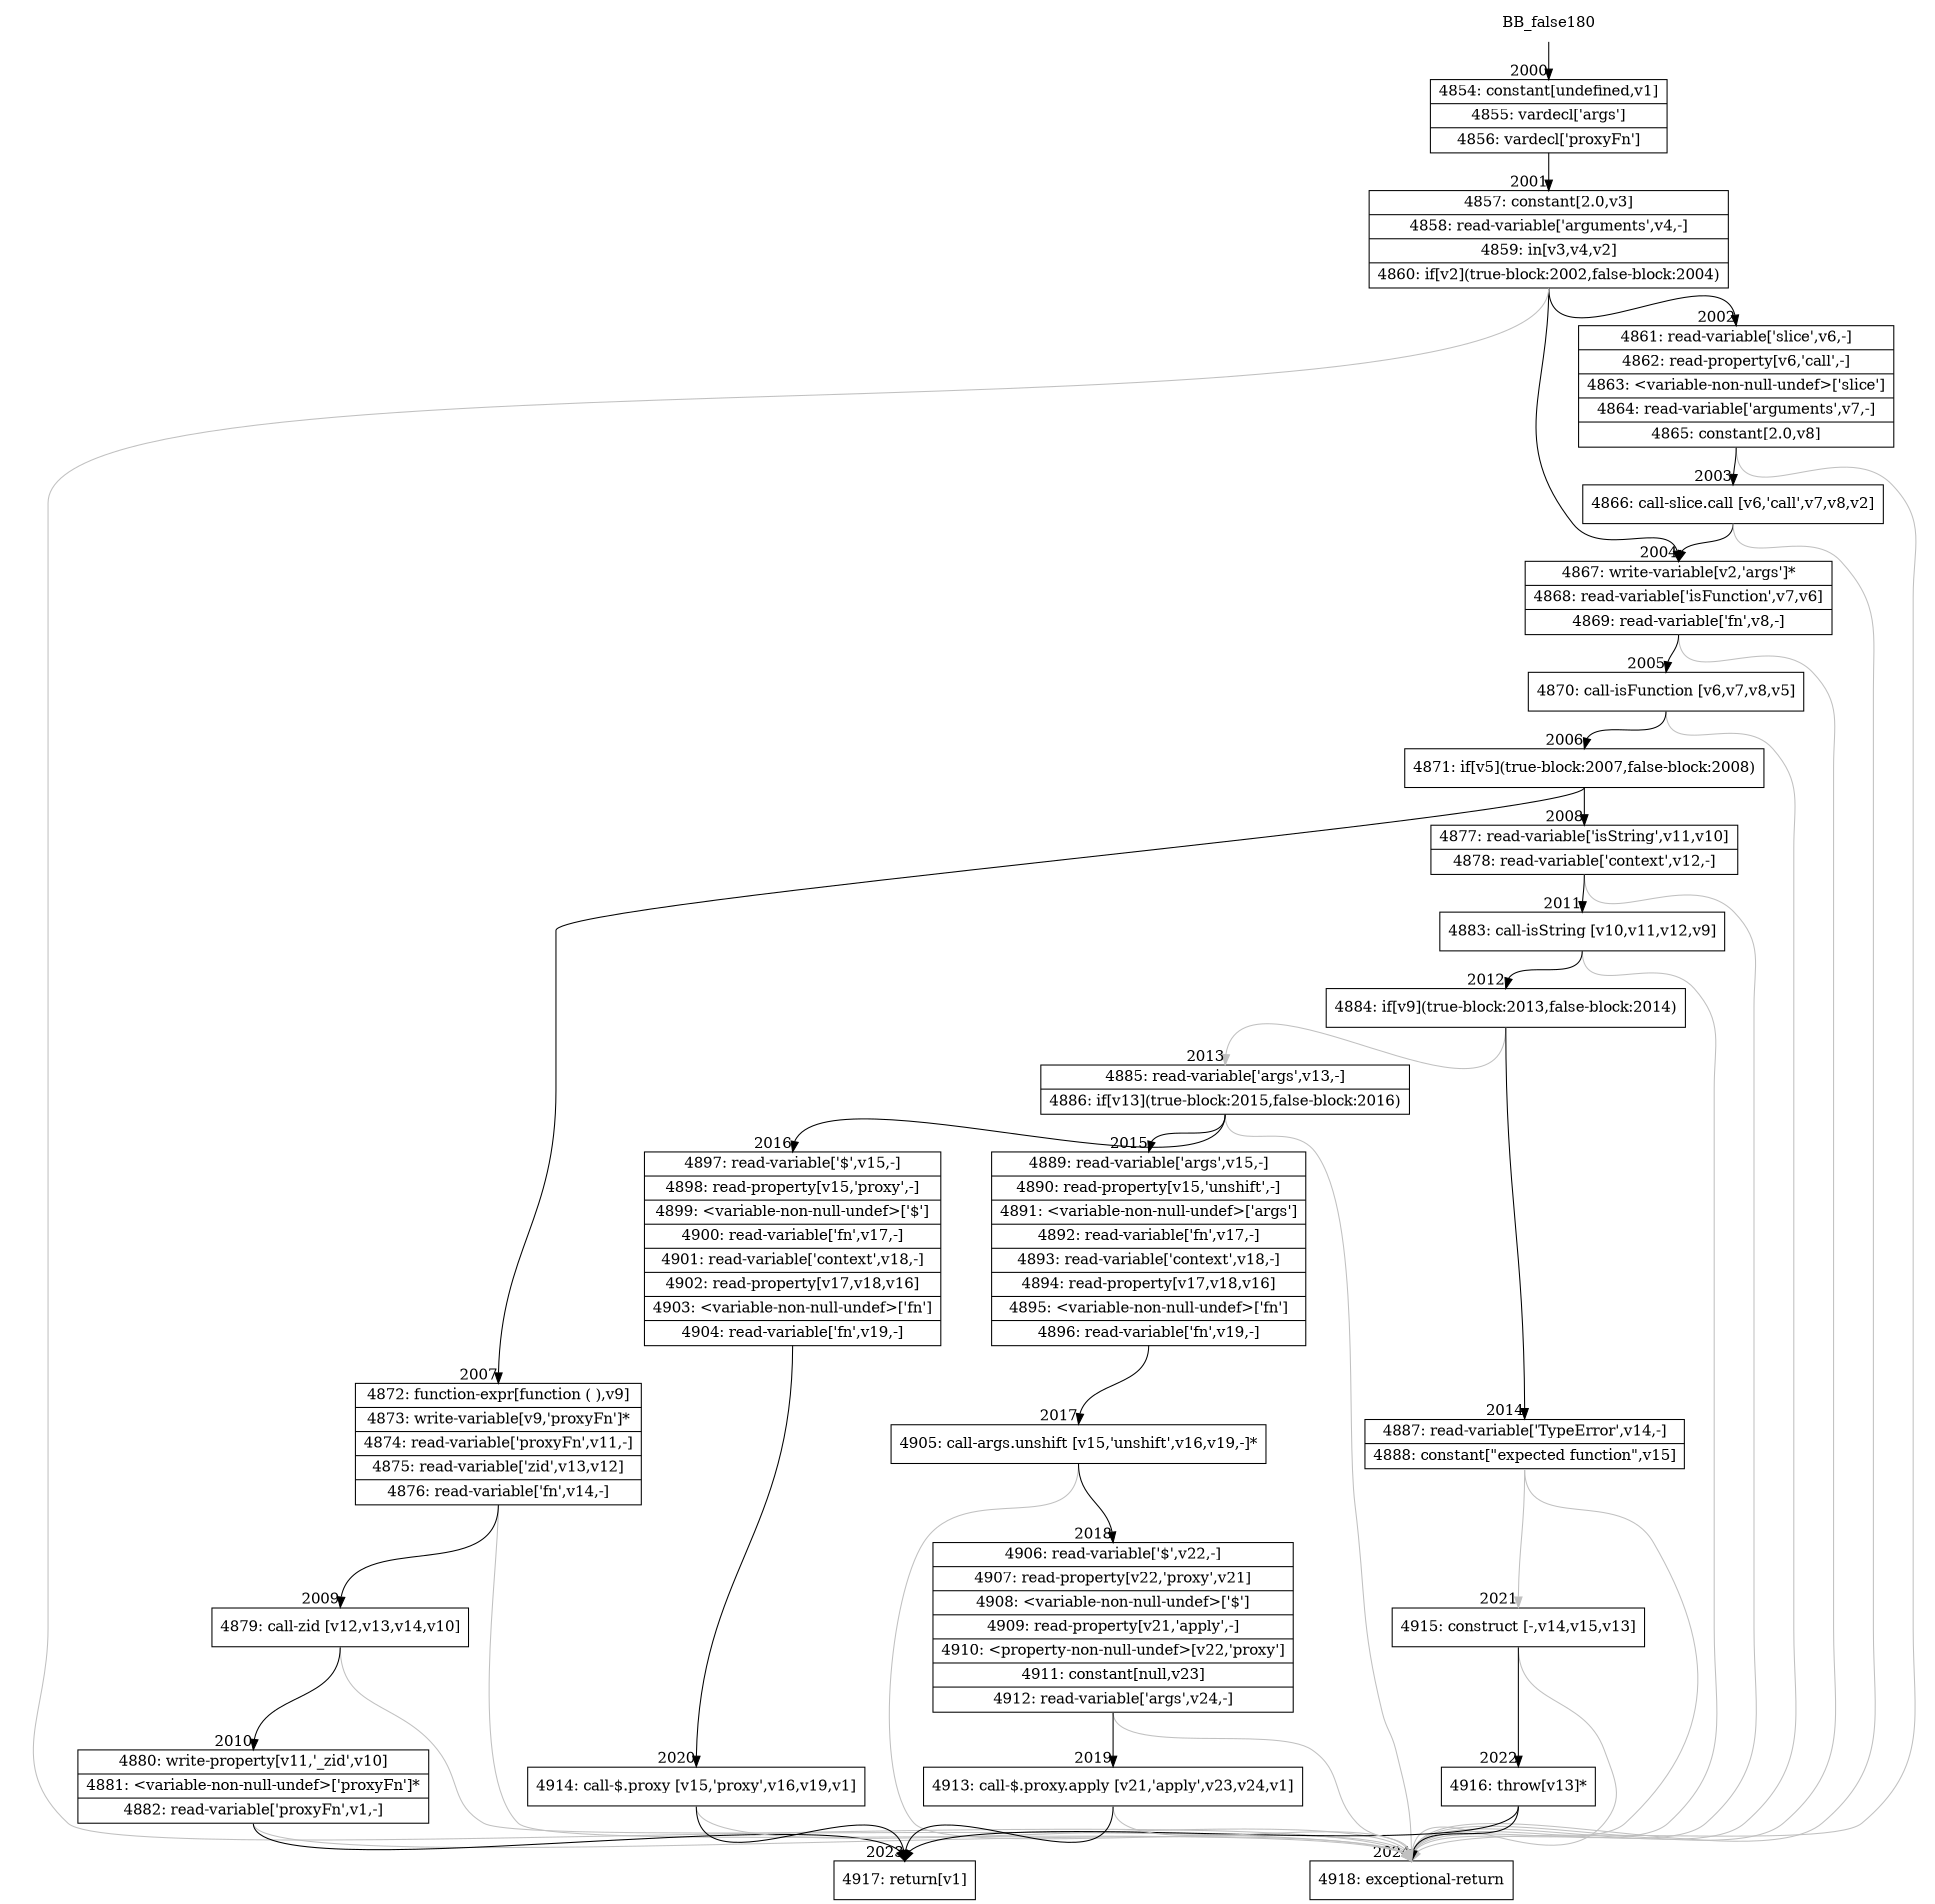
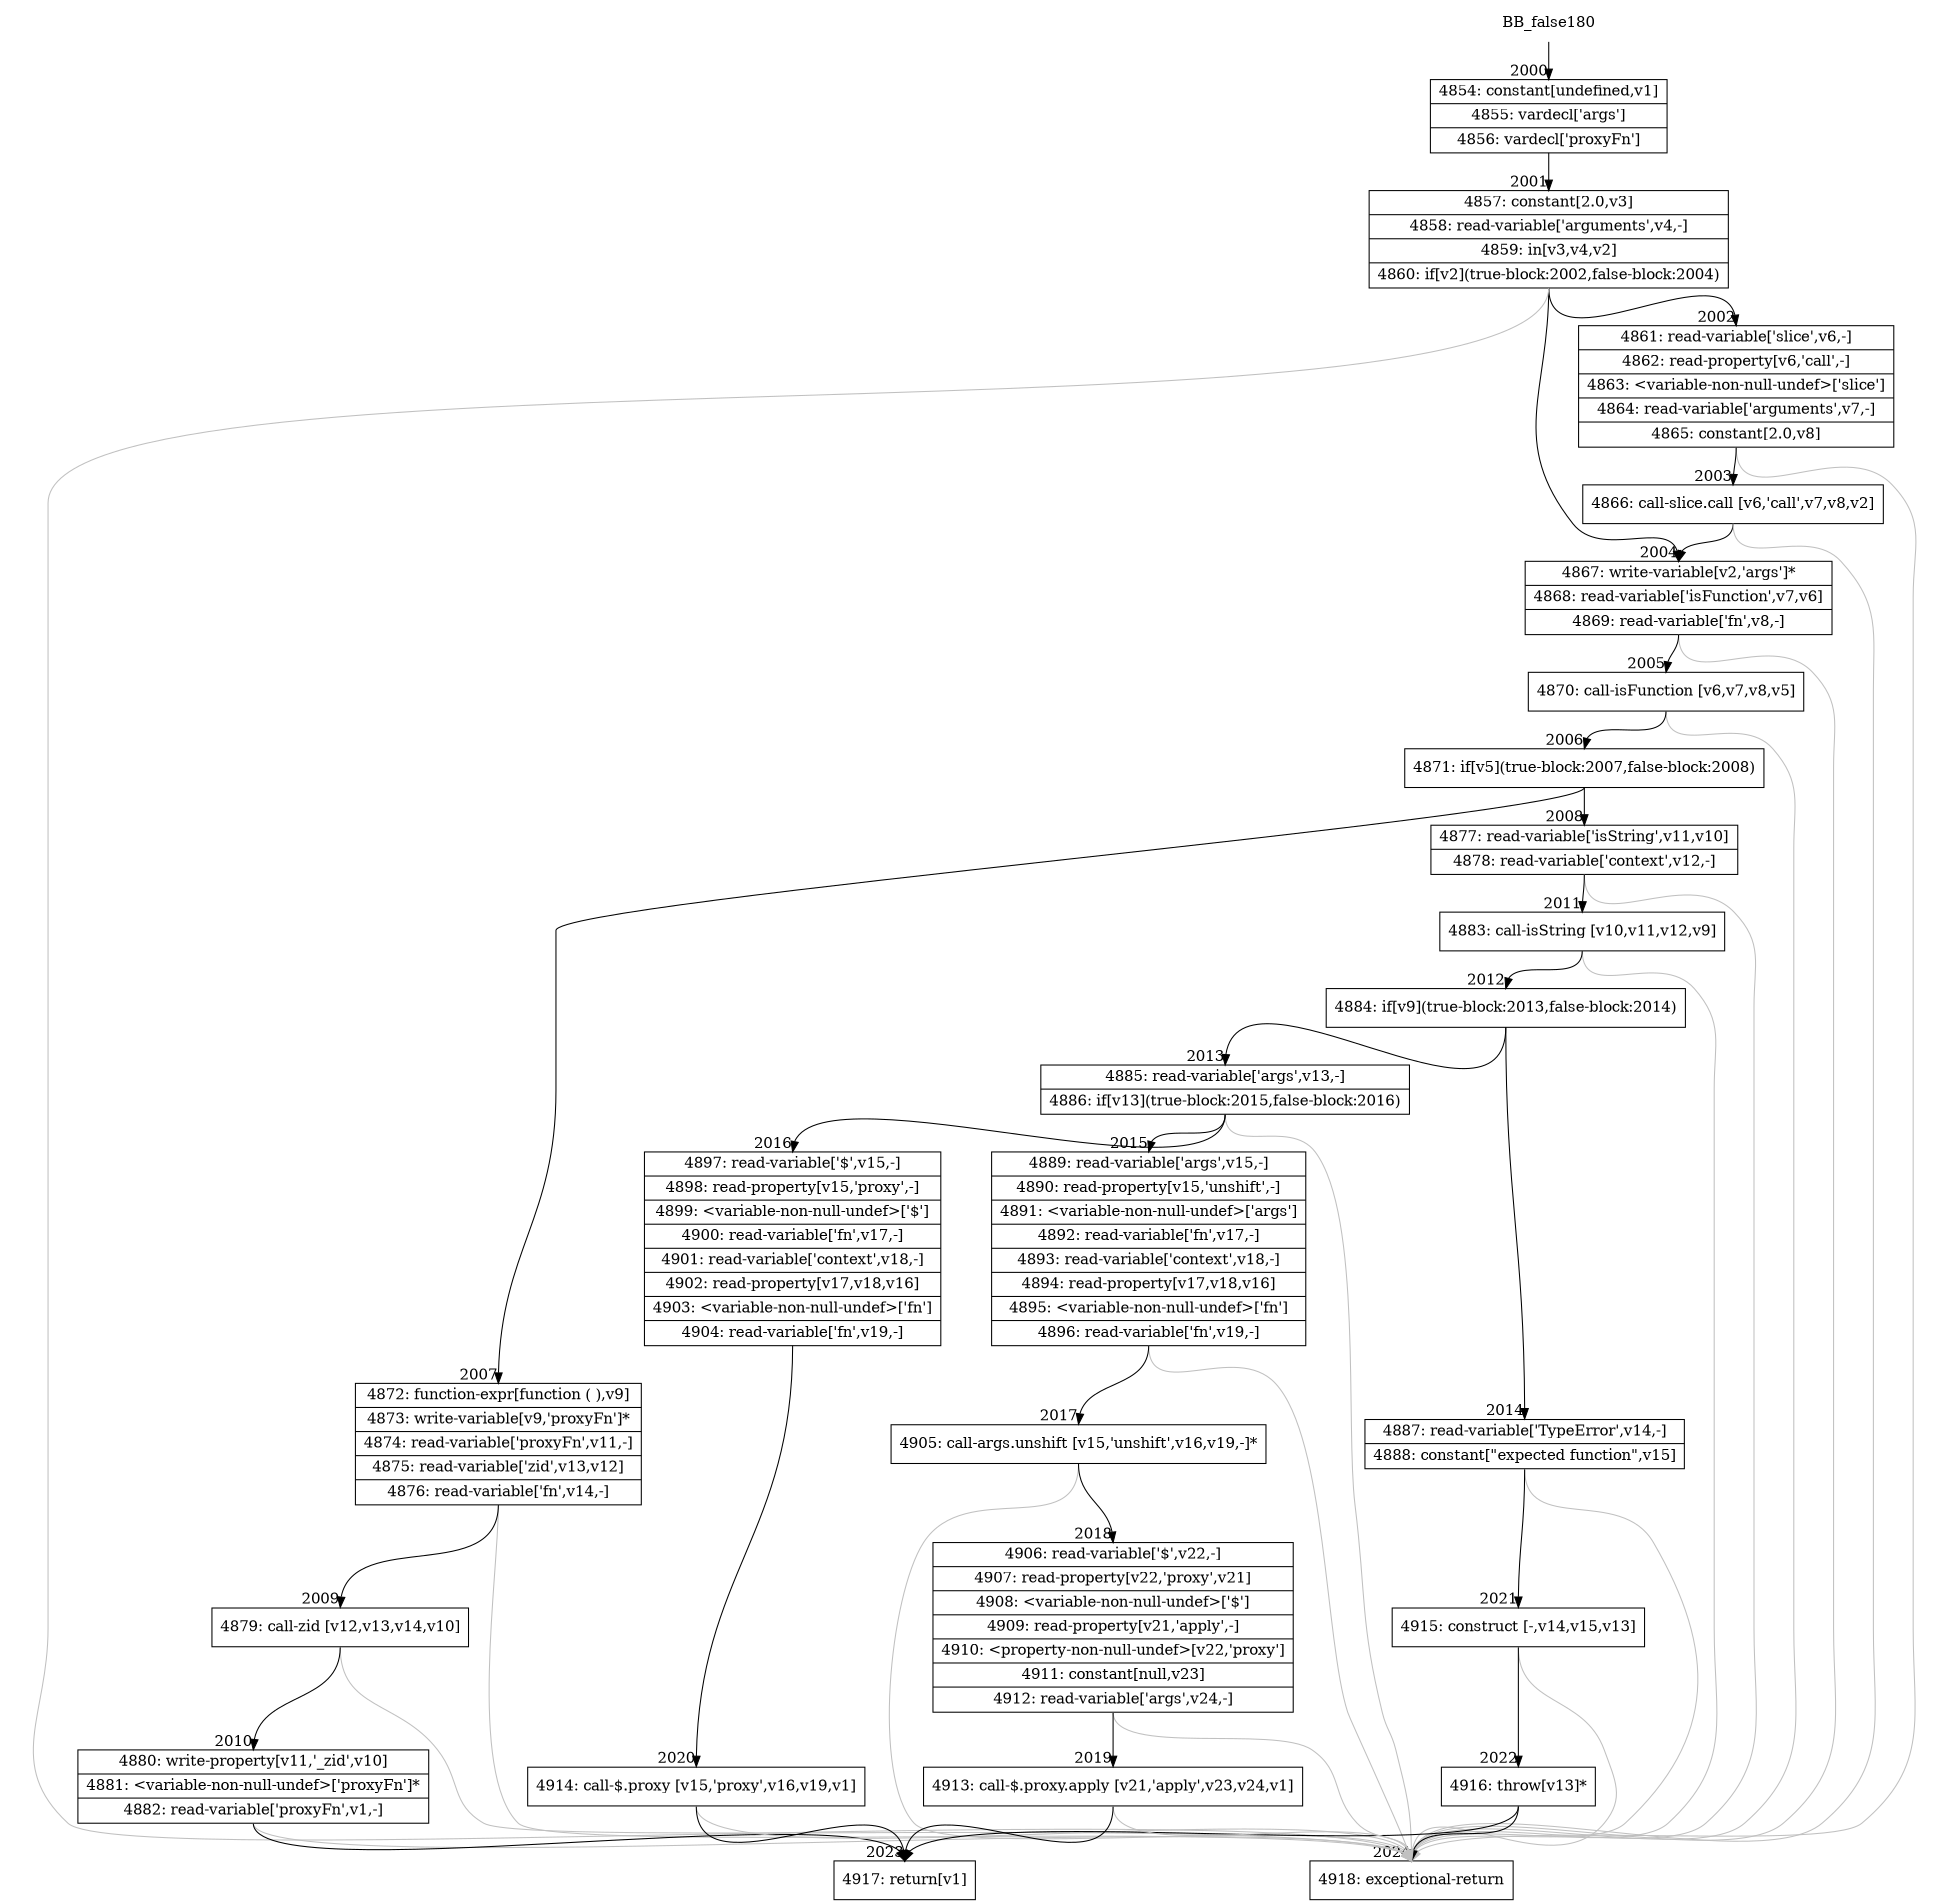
edge "4884: if[v9](true-block:2013,false-block:2014)" -> "4885: read-variable['args',v13,-]": color gray -> black
edge "4887: read-variable['TypeError',v14,-]" -> "4915: construct [-,v14,v15,v13]": color gray -> black
edge "4889: read-variable['args',v15,-]" -> "4918: exceptional-return": added
